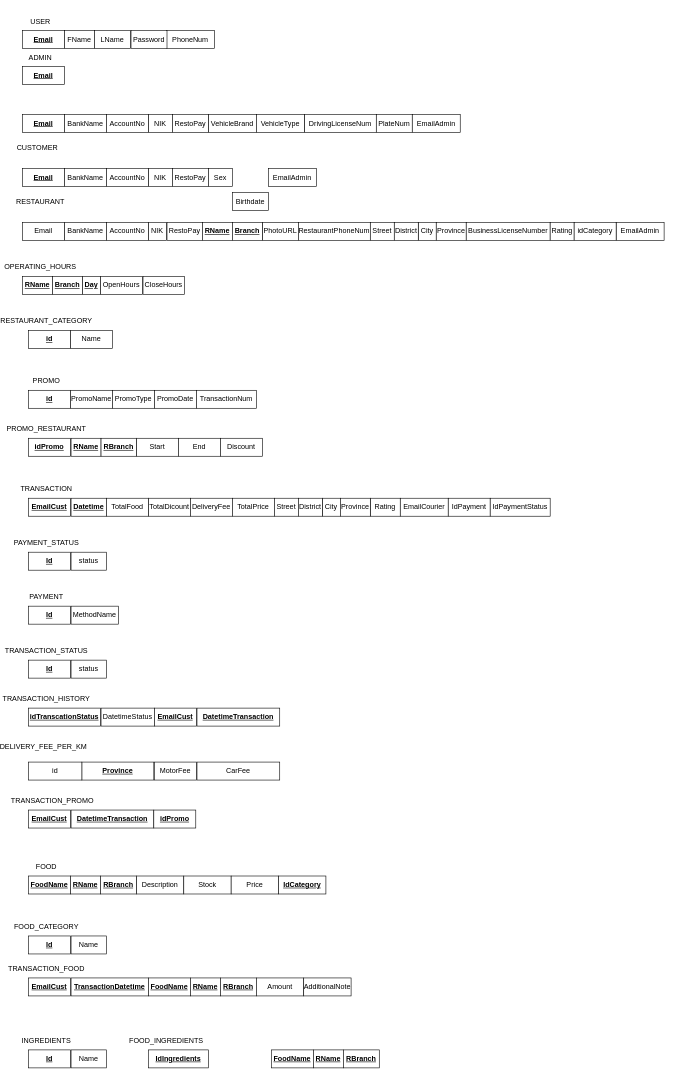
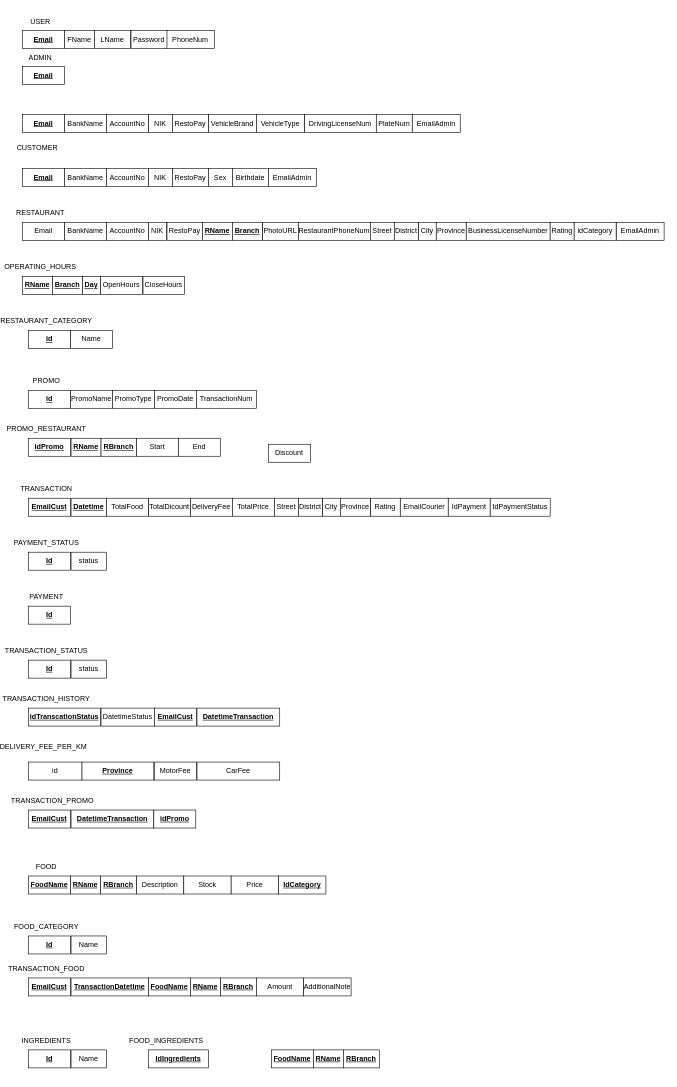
node "RESTAURANT": moved (41, 201) -> (41, 213)
node "Birthdate": moved (251, 201) -> (251, 177)
node "Discount": moved (242, 447) -> (290, 453)
node "MethodName": removed
